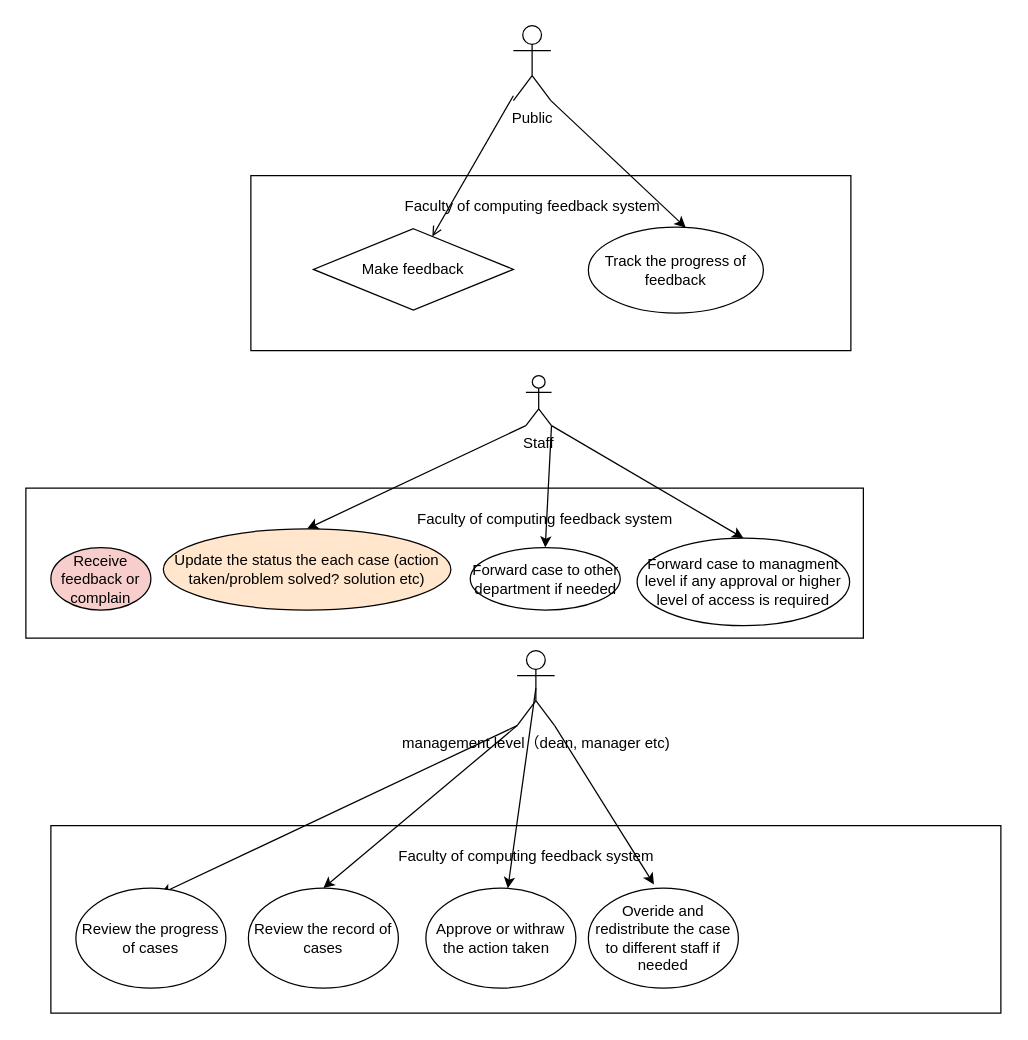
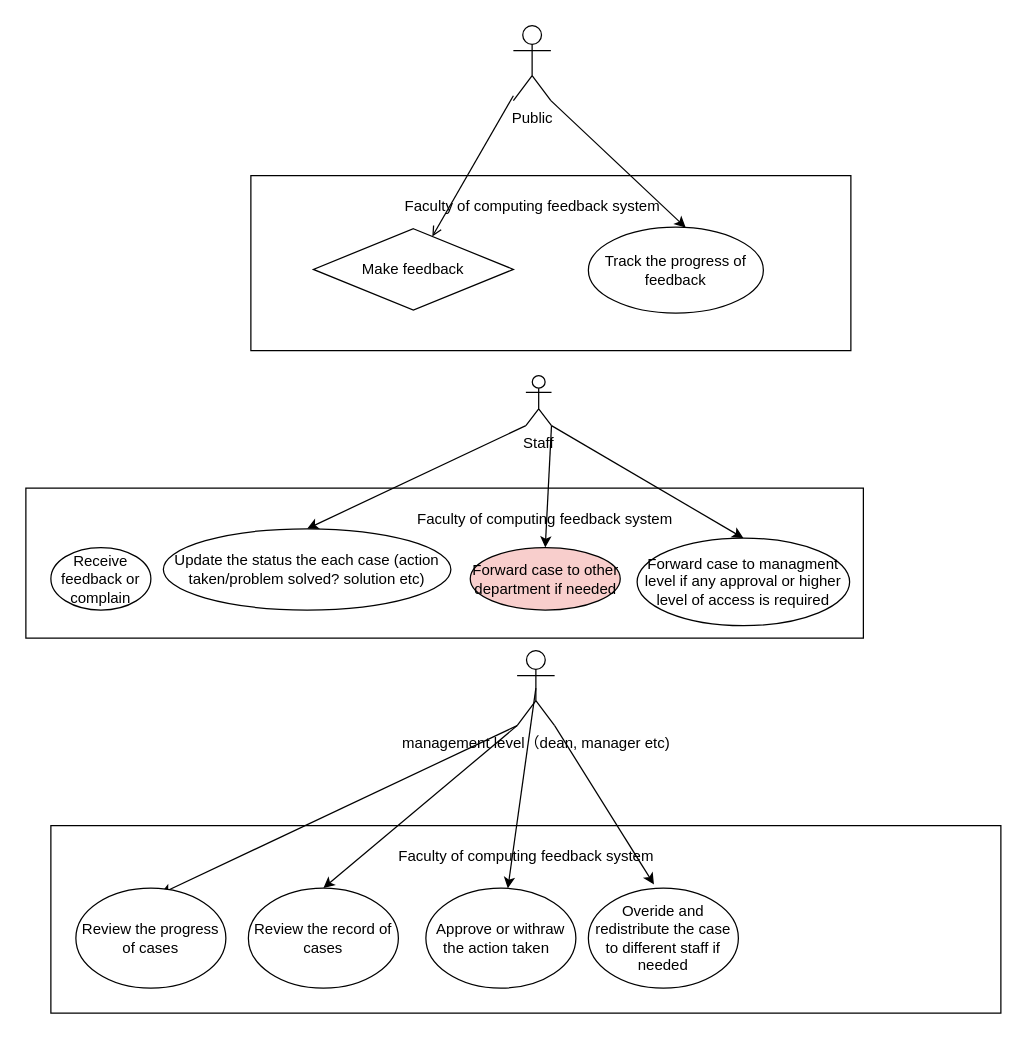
node "Update the status the each case (action taken/problem solved? solution etc)": fillcolor #ffe6cc -> #ffffff
node "Receive feedback or complain": fillcolor #f8cecc -> #ffffff
node "Forward case to other department if needed": fillcolor #ffffff -> #f8cecc
